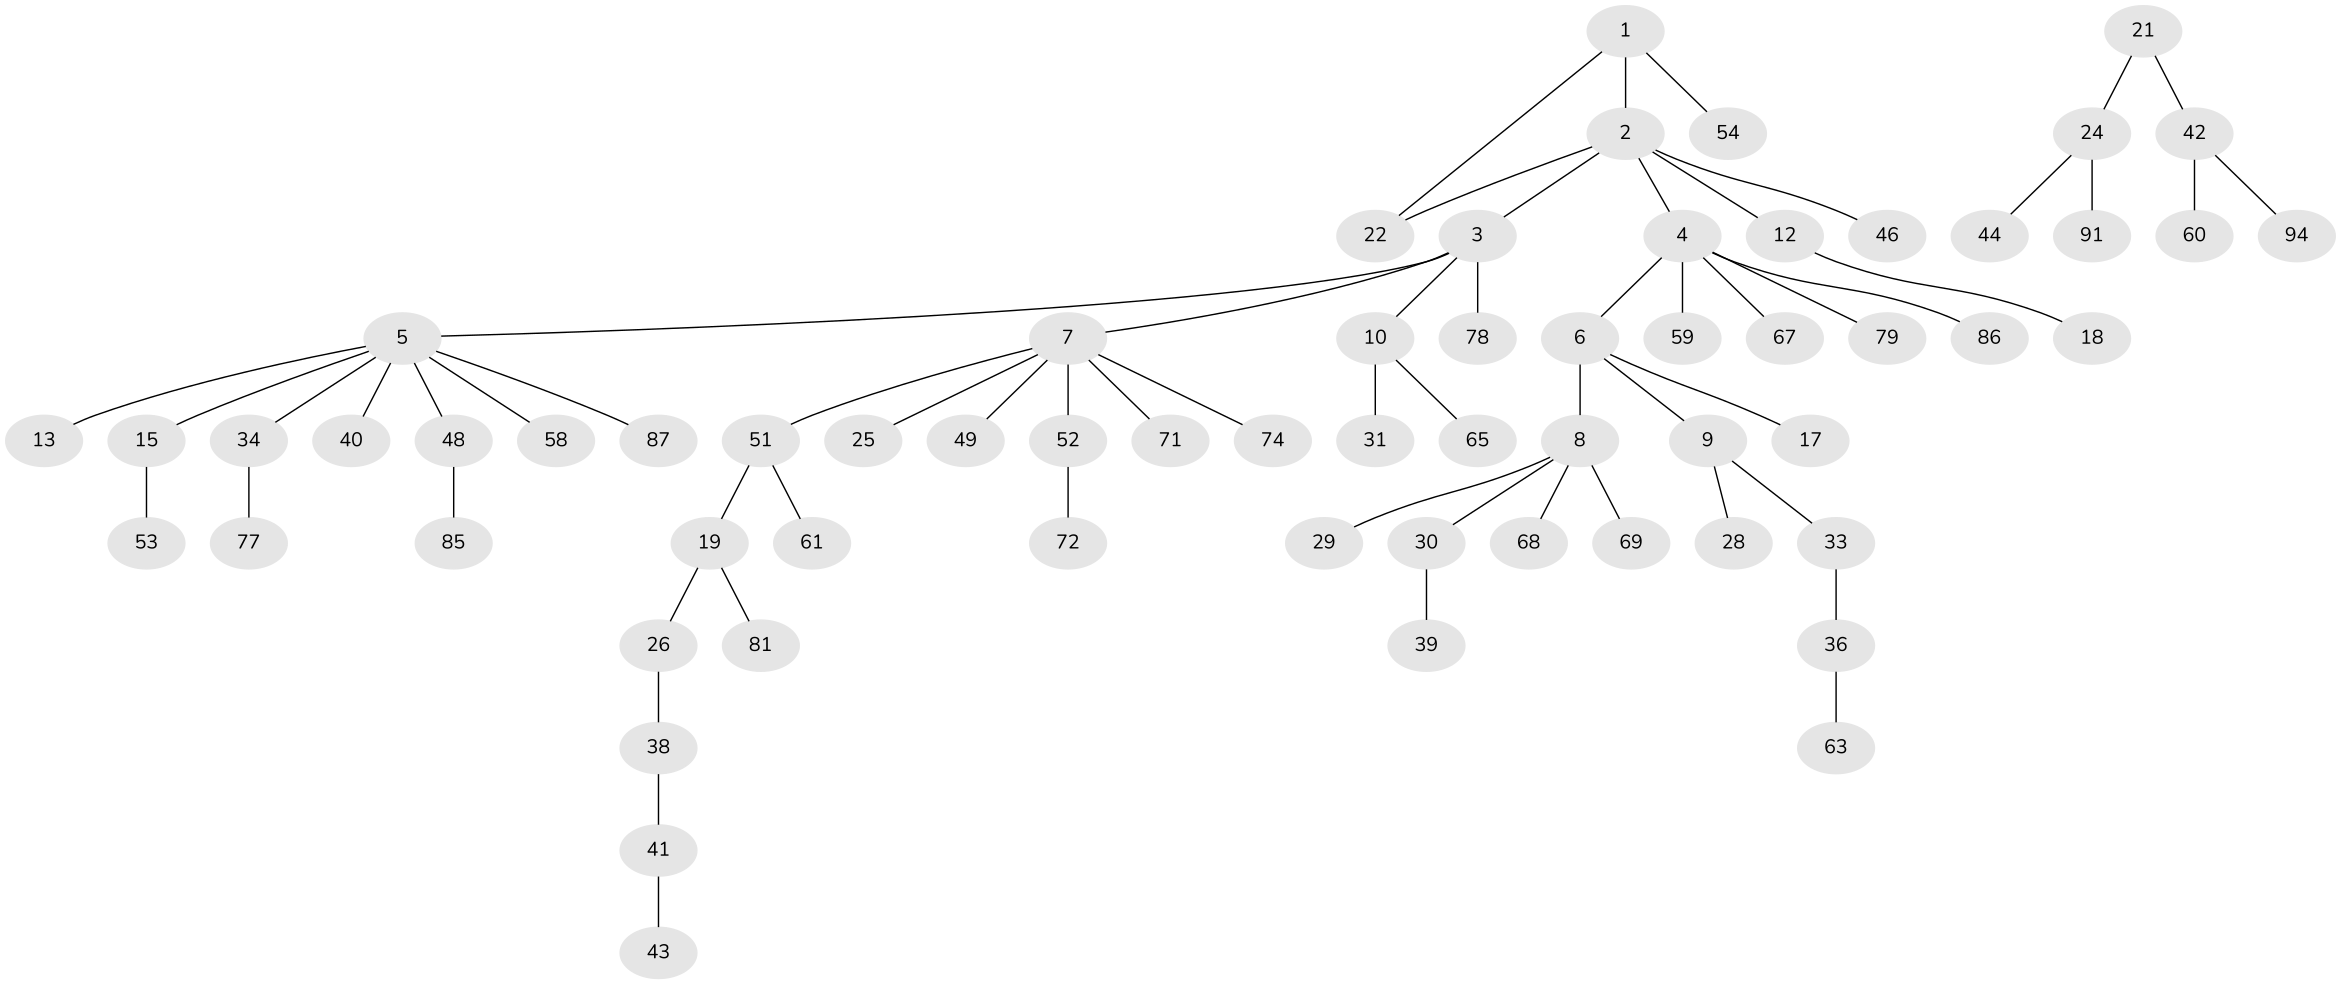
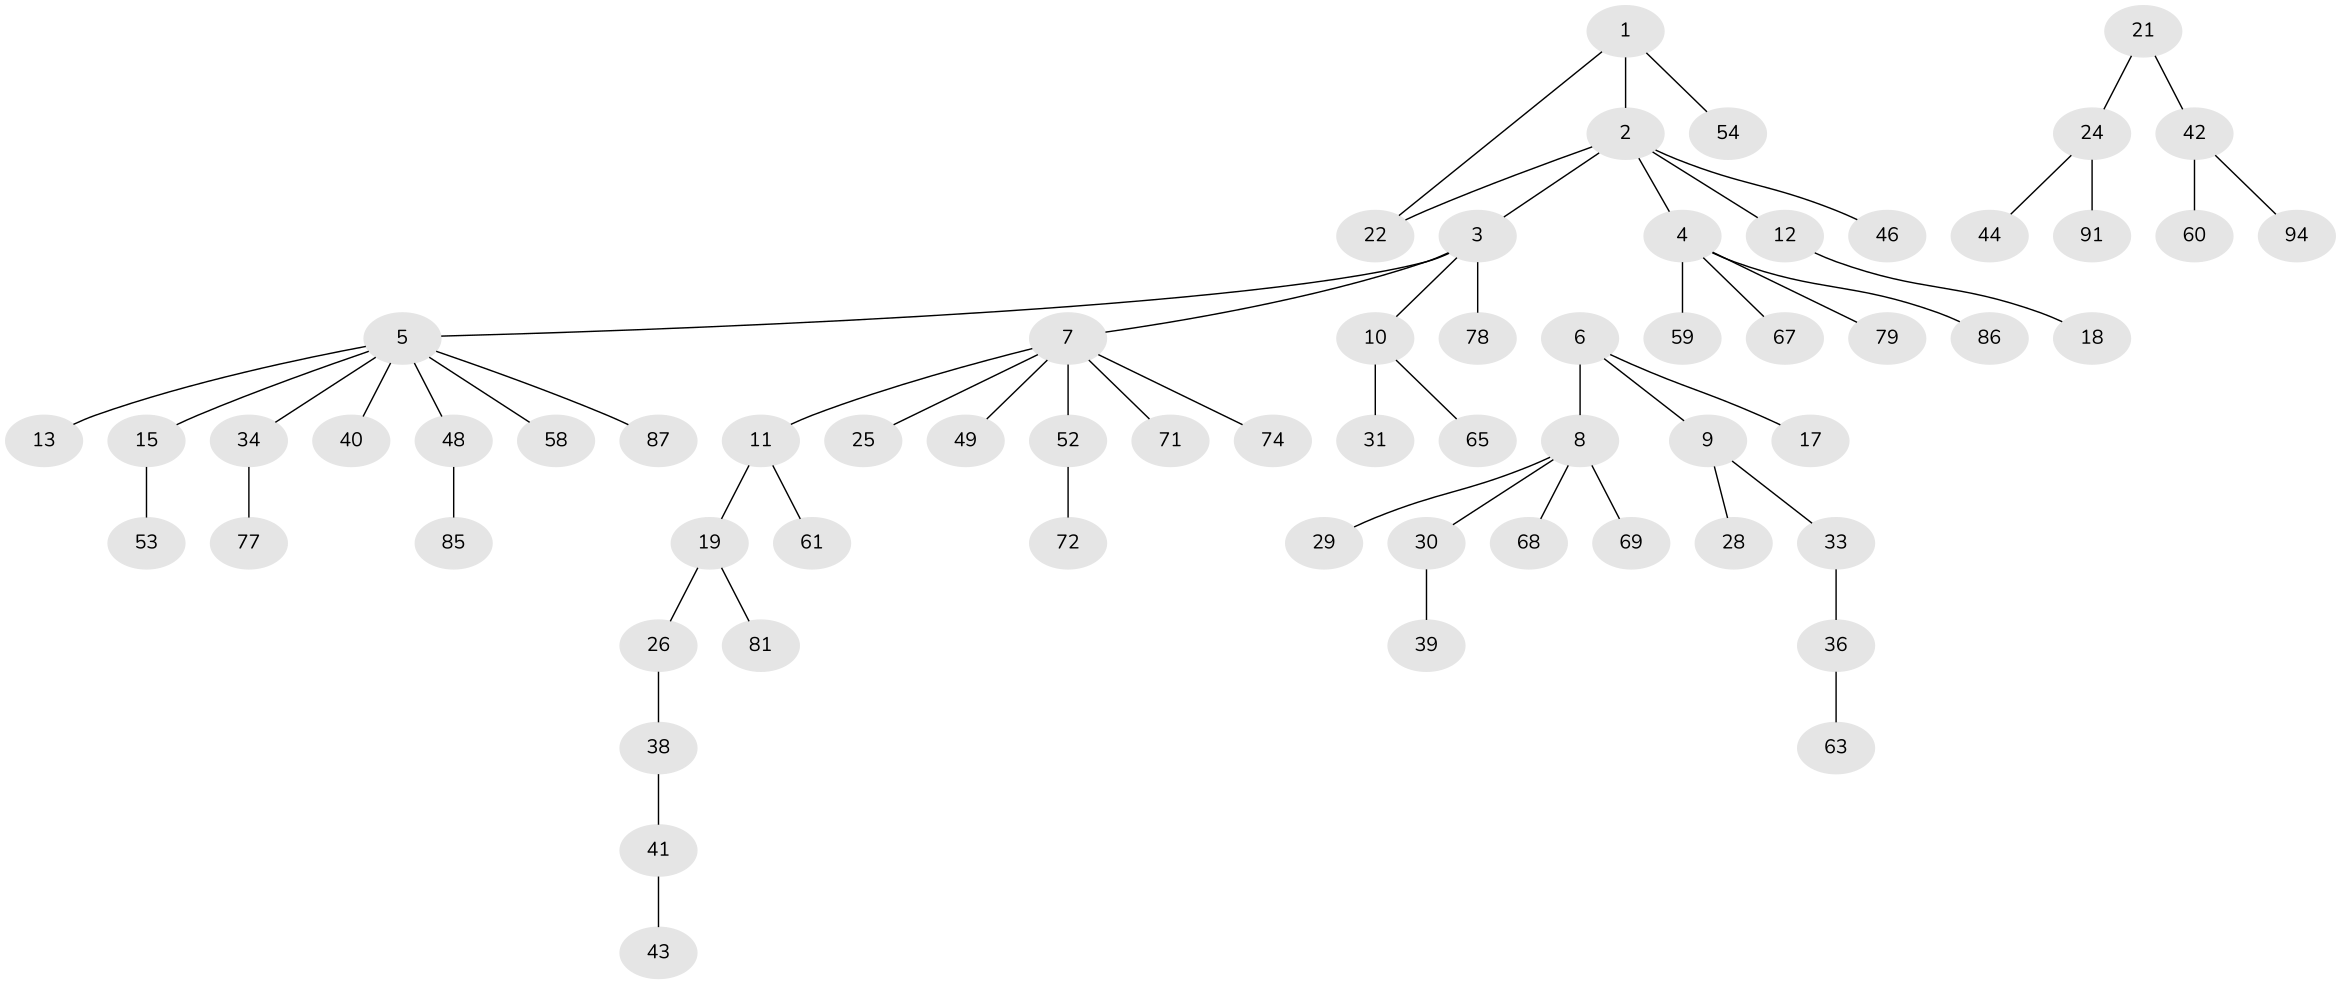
edge "4" -- "6": removed
node "51": label "51" -> "11"
